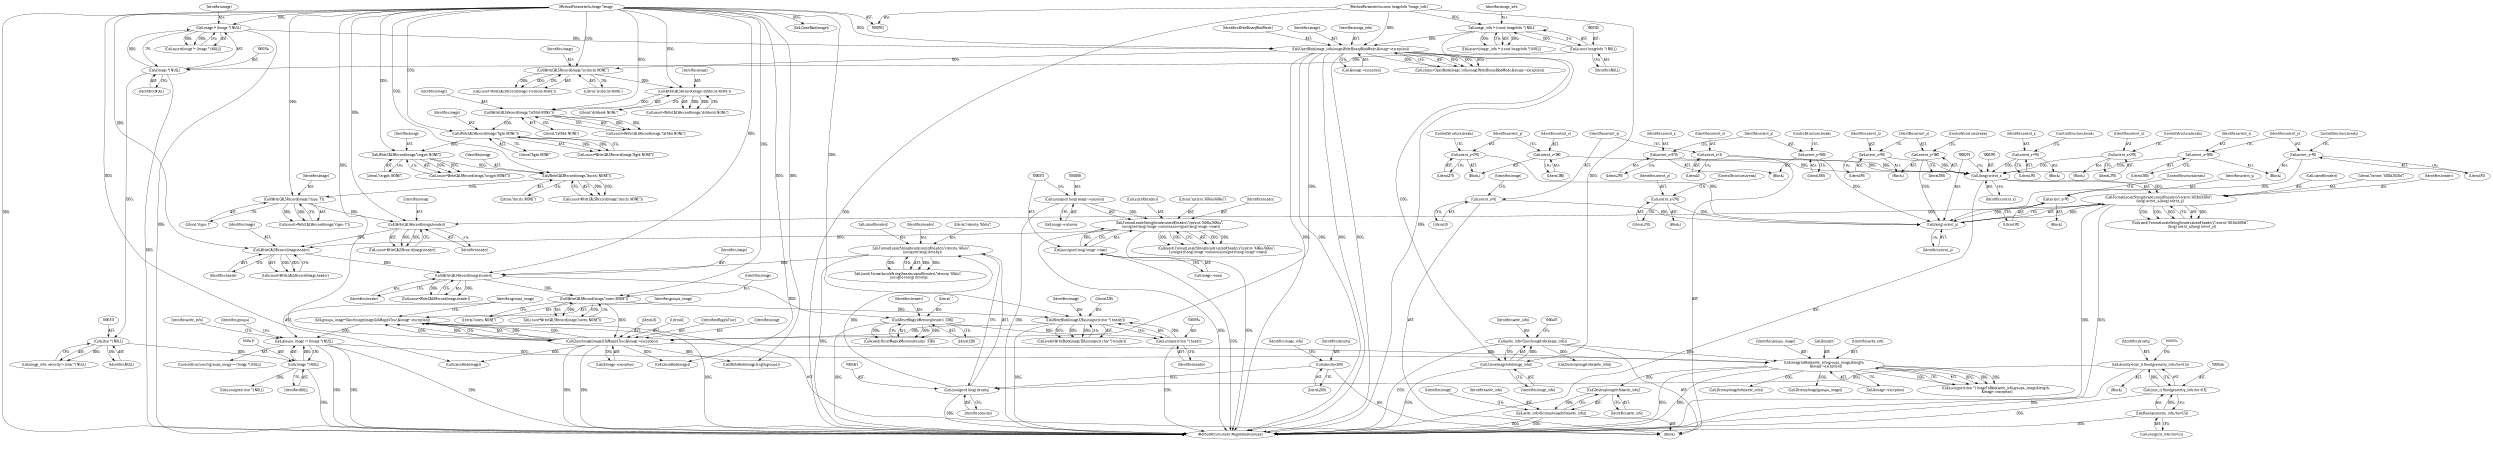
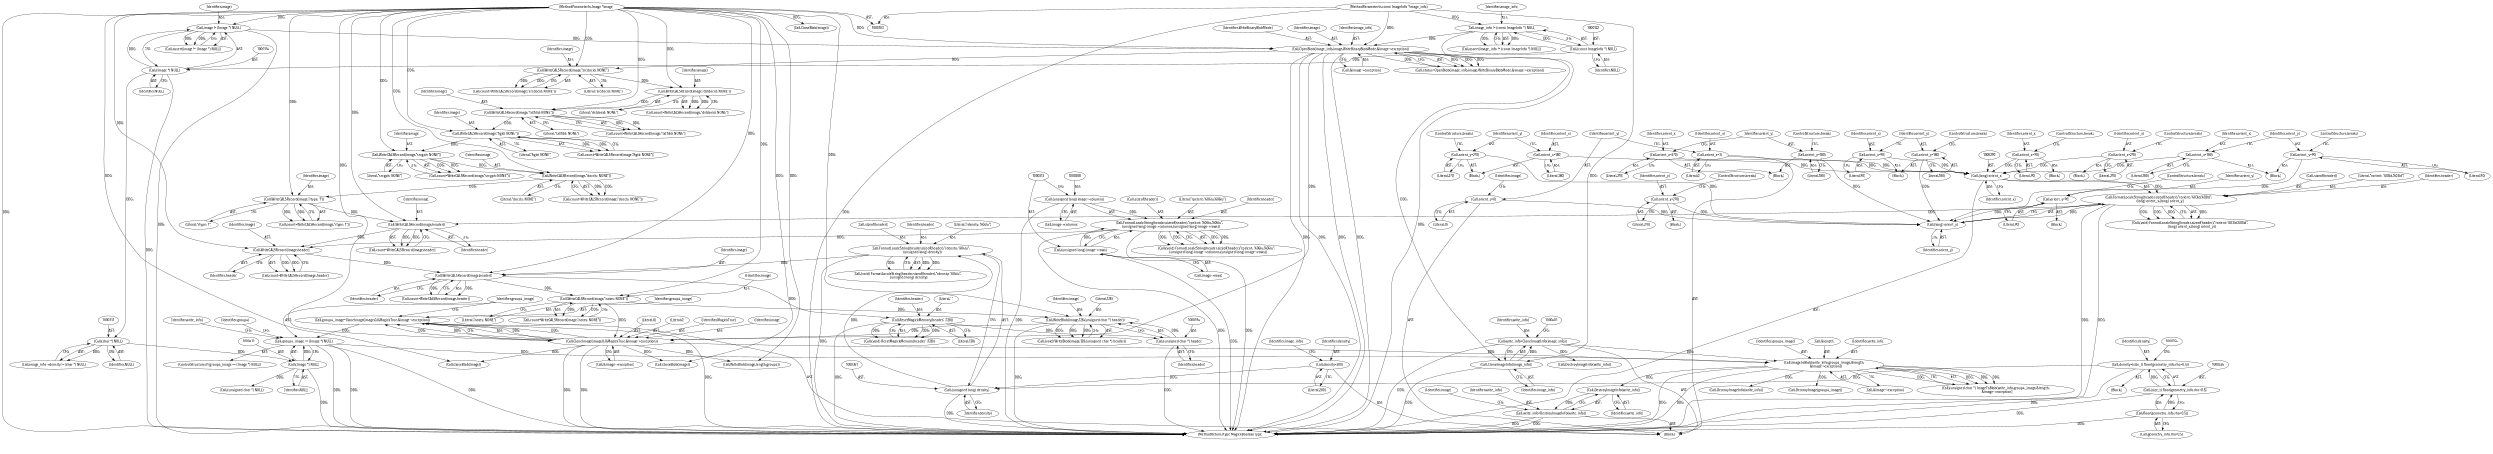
node "1000293": removed
node "(MethodReturn,static MagickBooleanType)": label "(MethodReturn,static MagickBooleanType)" -> "(MethodReturn,rtype MagickBooleanType)"
node "(Call,unsigned_info.rho+0.5)": label "(Call,unsigned_info.rho+0.5)" -> "(Call,geometry_info.rho+0.5)"
